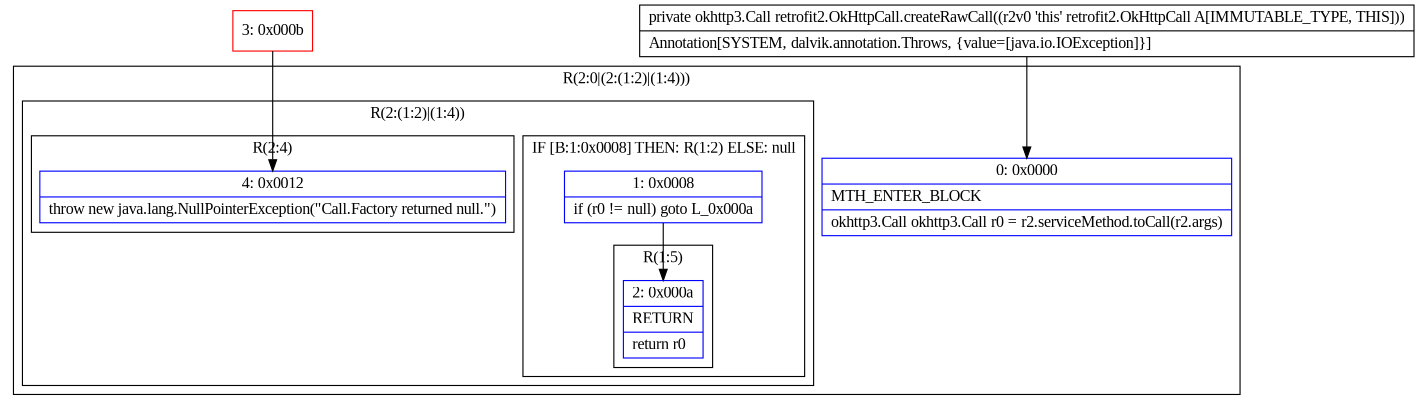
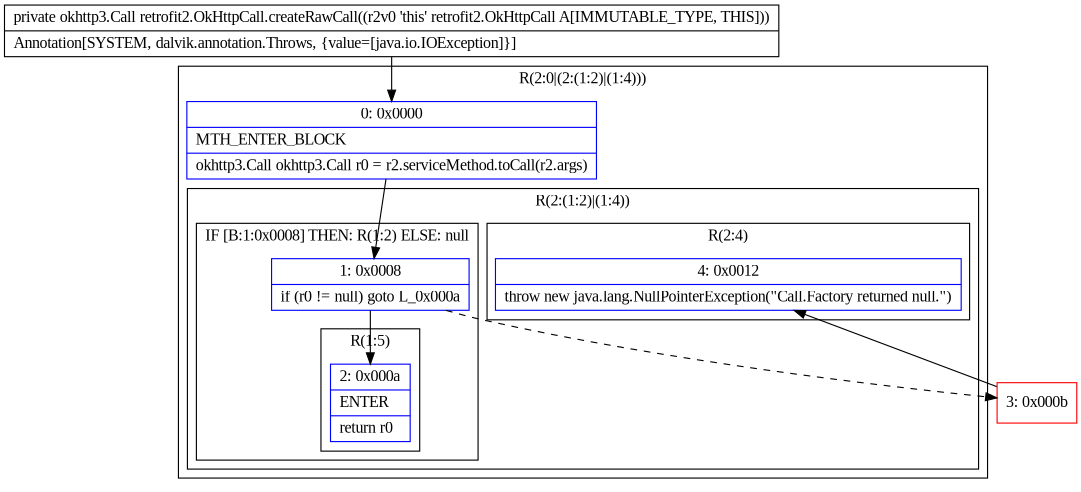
edge "0: 0x0000" -> "1: 0x0008": added
node "2: 0x000a": text "RETURN" -> "ENTER"
edge "1: 0x0008" -> "3: 0x000b": added
